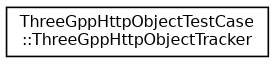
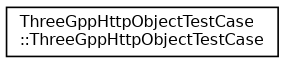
node "ThreeGppHttpObjectTestCase ::ThreeGppHttpObjectTracker": label "ThreeGppHttpObjectTestCase ::ThreeGppHttpObjectTracker" -> "ThreeGppHttpObjectTestCase ::ThreeGppHttpObjectTestCase"
